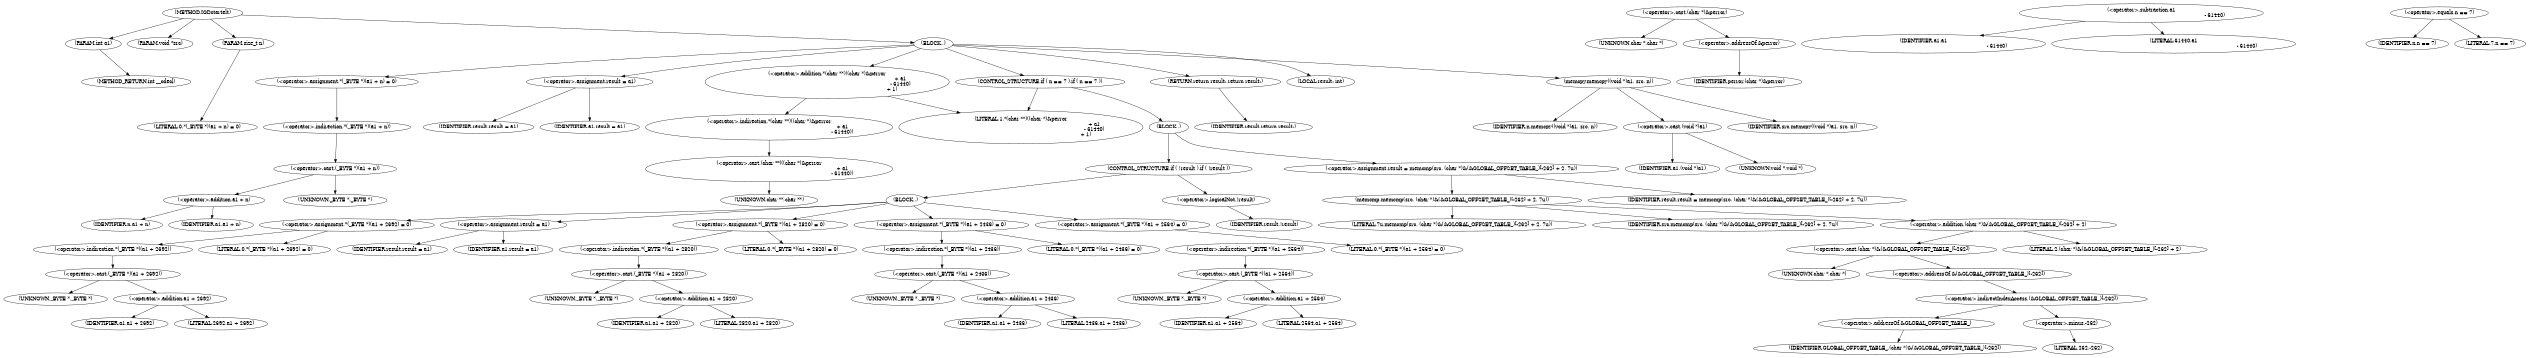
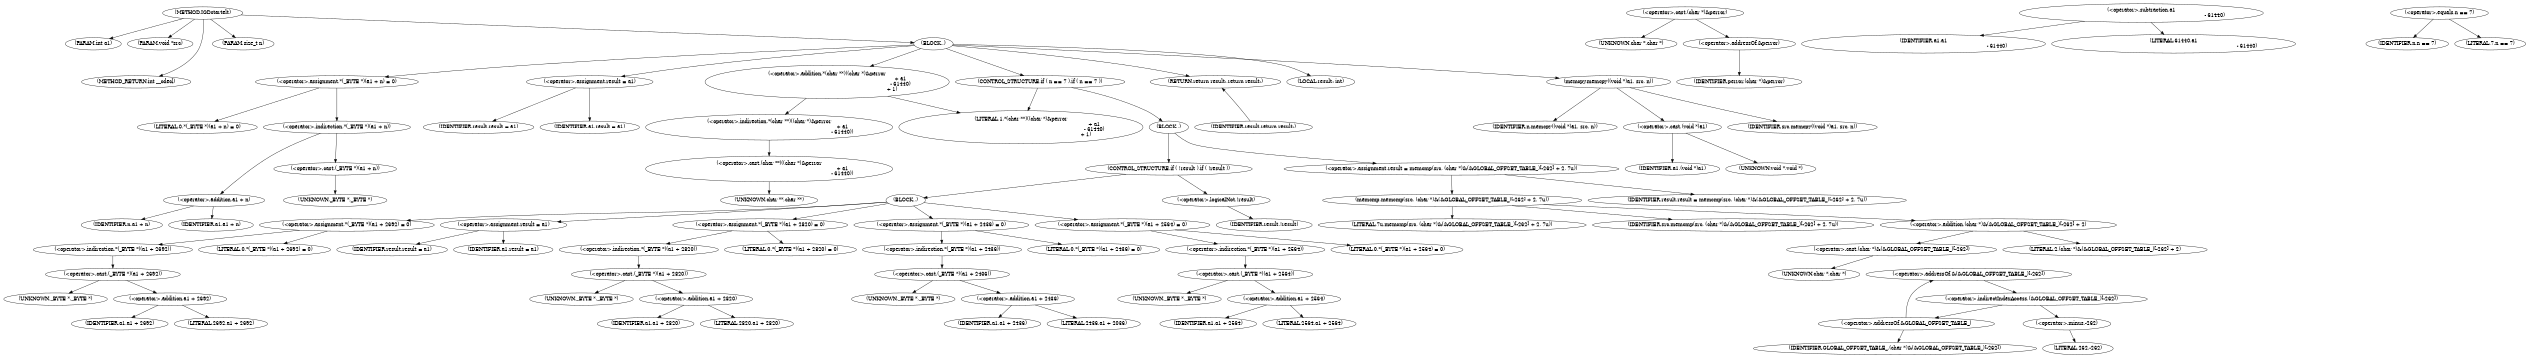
edge "(PARAM,int a1)" -> "(METHOD_RETURN,int __cdecl)": now "(METHOD,IGDstartelt)" -> "(METHOD_RETURN,int __cdecl)"
edge "(PARAM,size_t n)" -> "(LITERAL,0,*(_BYTE *)(a1 + n) = 0)": now "(<operator>.assignment,*(_BYTE *)(a1 + n) = 0)" -> "(LITERAL,0,*(_BYTE *)(a1 + n) = 0)"
edge "(RETURN,return result;,return result;)" -> "(IDENTIFIER,result,return result;)": reversed
edge "(<operator>.cast,(_BYTE *)(a1 + n))" -> "(<operator>.addition,a1 + n)": now "(<operator>.indirection,*(_BYTE *)(a1 + n))" -> "(<operator>.addition,a1 + n)"
edge "(<operator>.assignment,*(_BYTE *)(a1 + 2564) = 0)" -> "(<operator>.indirection,*(_BYTE *)(a1 + 2564))": added
edge "(<operator>.cast,(char *)&(&GLOBAL_OFFSET_TABLE_)[-262])" -> "(<operator>.addressOf,&(&GLOBAL_OFFSET_TABLE_)[-262])": now "(<operator>.addressOf,&GLOBAL_OFFSET_TABLE_)" -> "(<operator>.addressOf,&(&GLOBAL_OFFSET_TABLE_)[-262])"
node "(LITERAL,2436,a1 + 2436)": label "(LITERAL,2436,a1 + 2436)" -> "(LITERAL,2436,a1 + 2036)"
